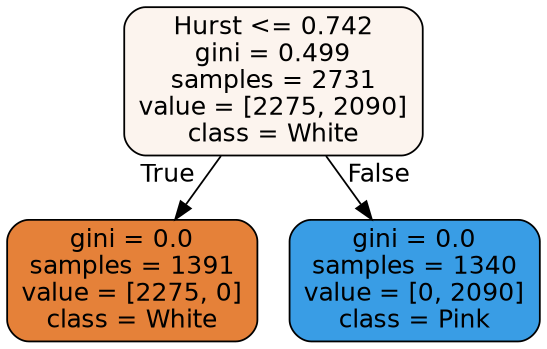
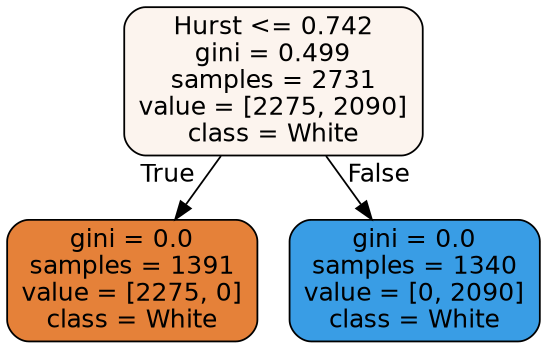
node "gini = 0.0 samples = 1340 value = [0, 2090] class = Pink": label "gini = 0.0 samples = 1340 value = [0, 2090] class = Pink" -> "gini = 0.0 samples = 1340 value = [0, 2090] class = White"
